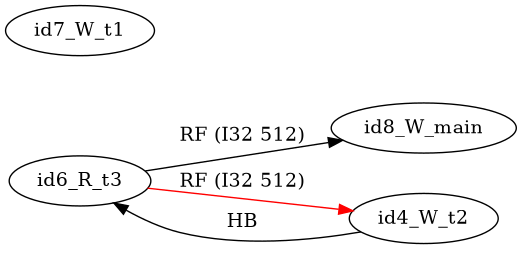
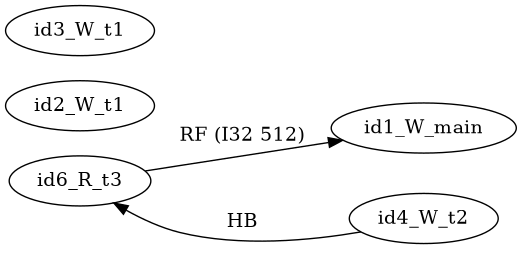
node "id7_W_t1": label "id7_W_t1" -> "id3_W_t1"
node "id2_W_t1": added
node "id8_W_main": label "id8_W_main" -> "id1_W_main"
edge "id6_R_t3" -> "id4_W_t2": removed, label "RF (I32 512)"
